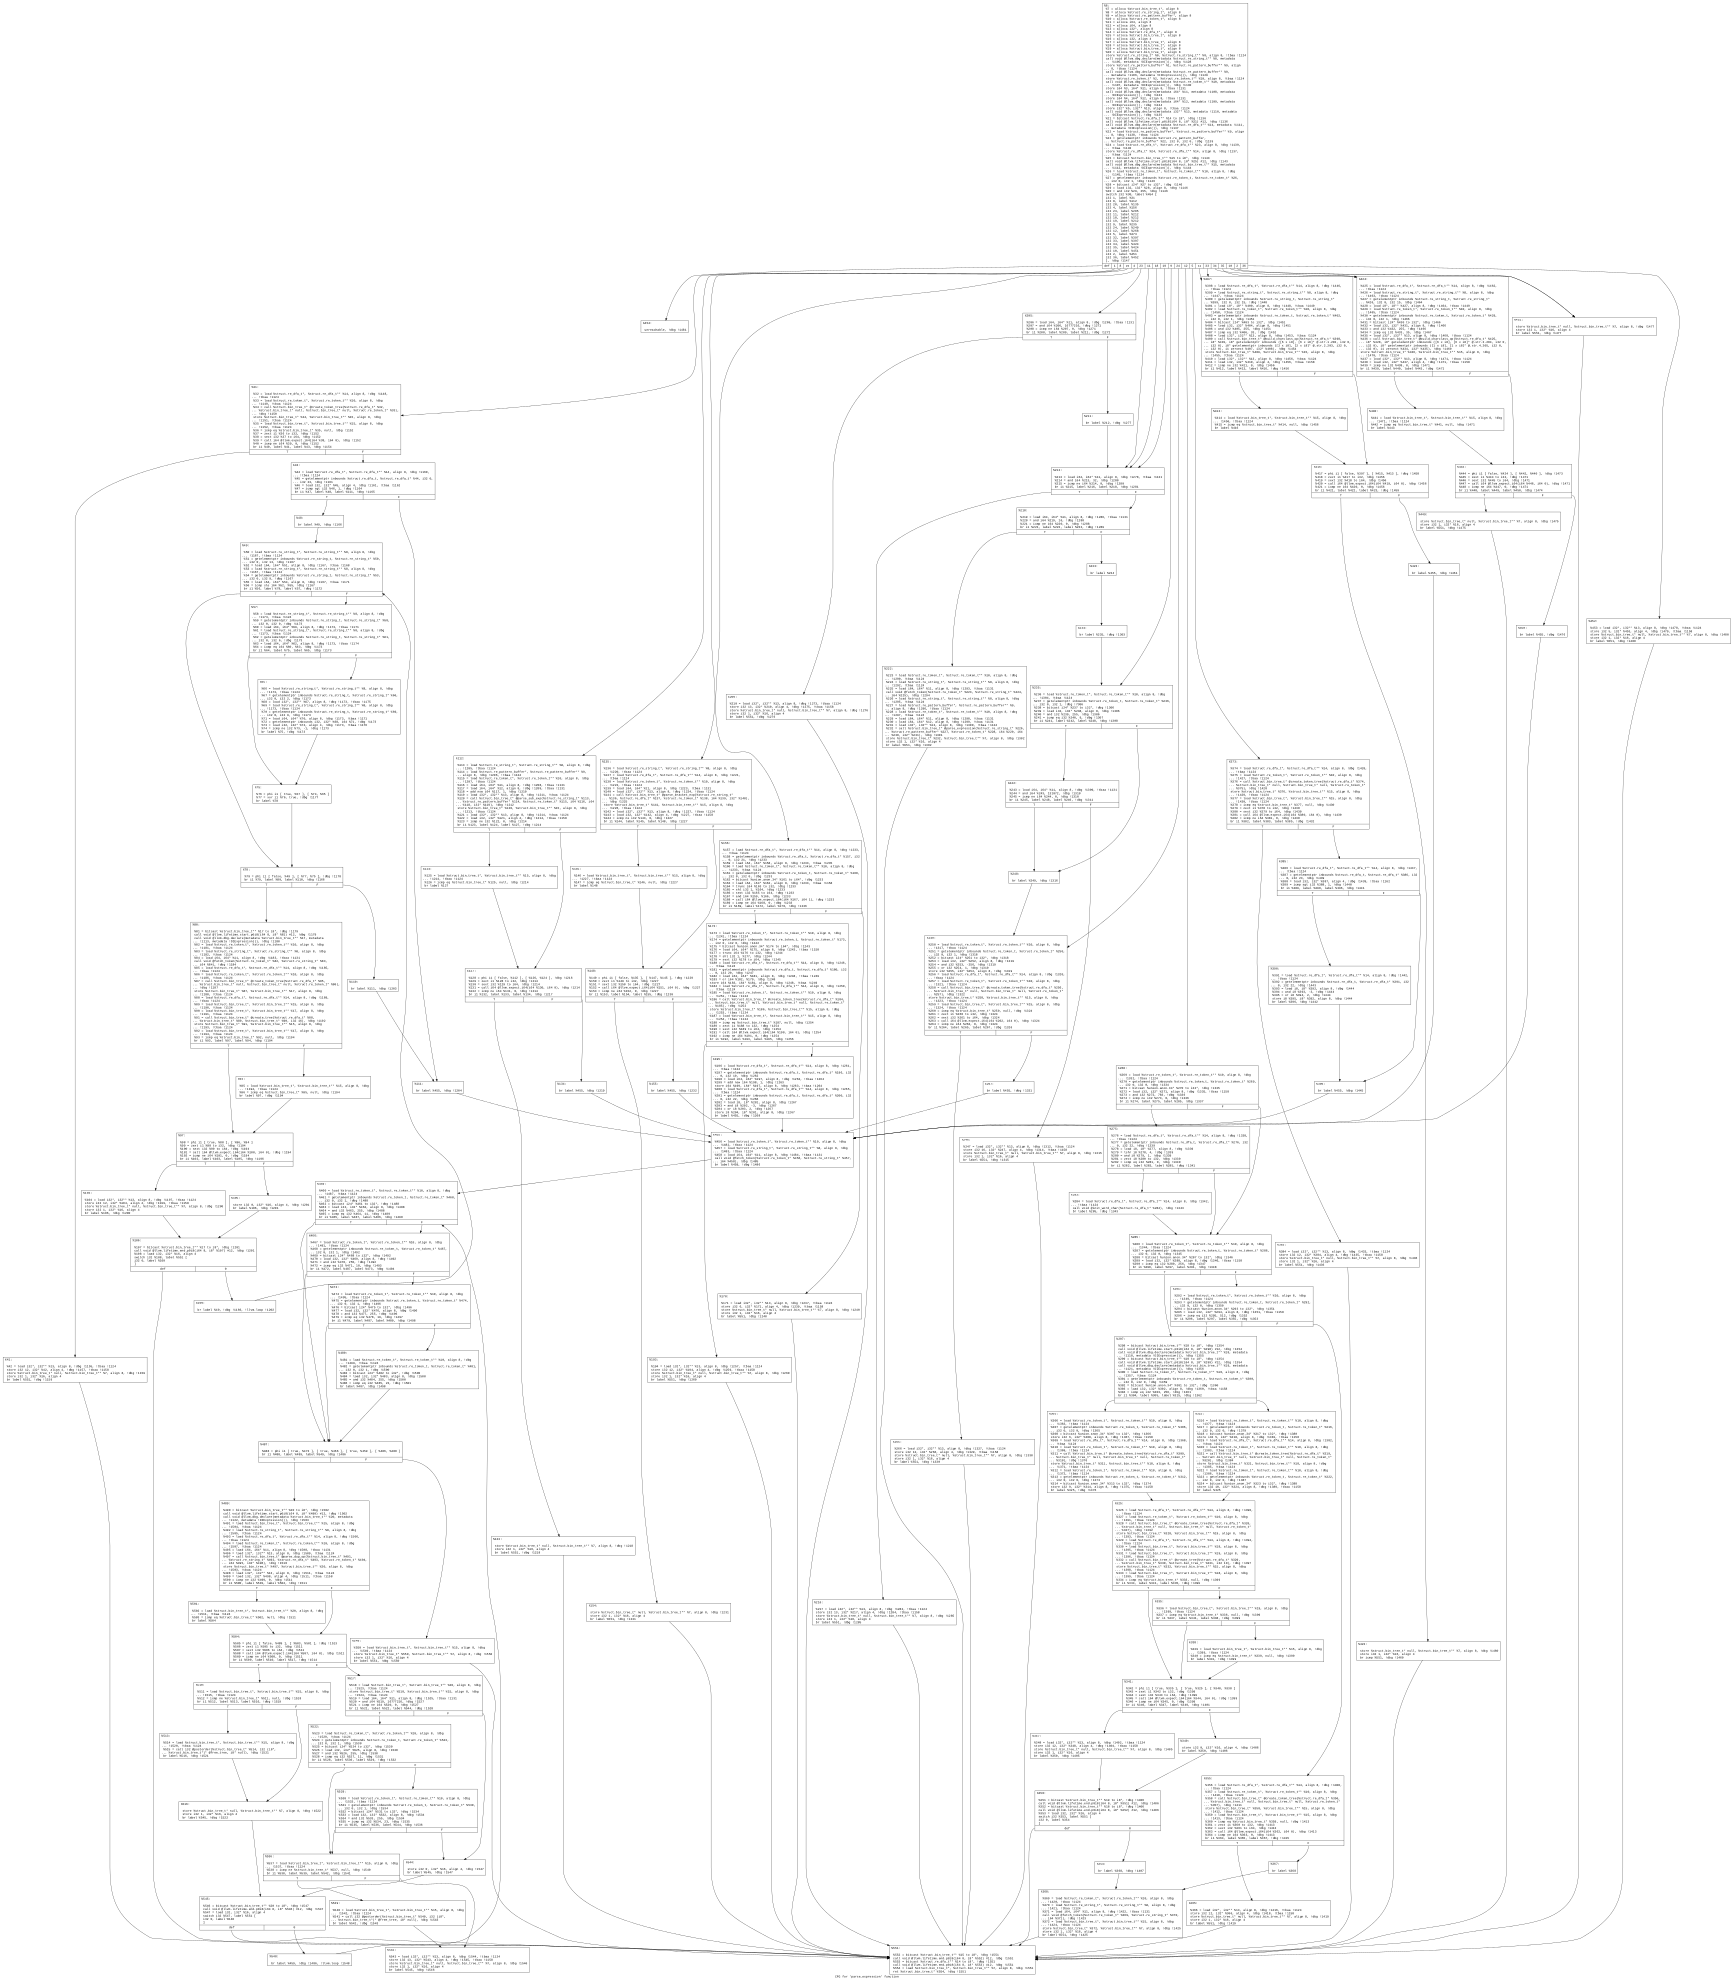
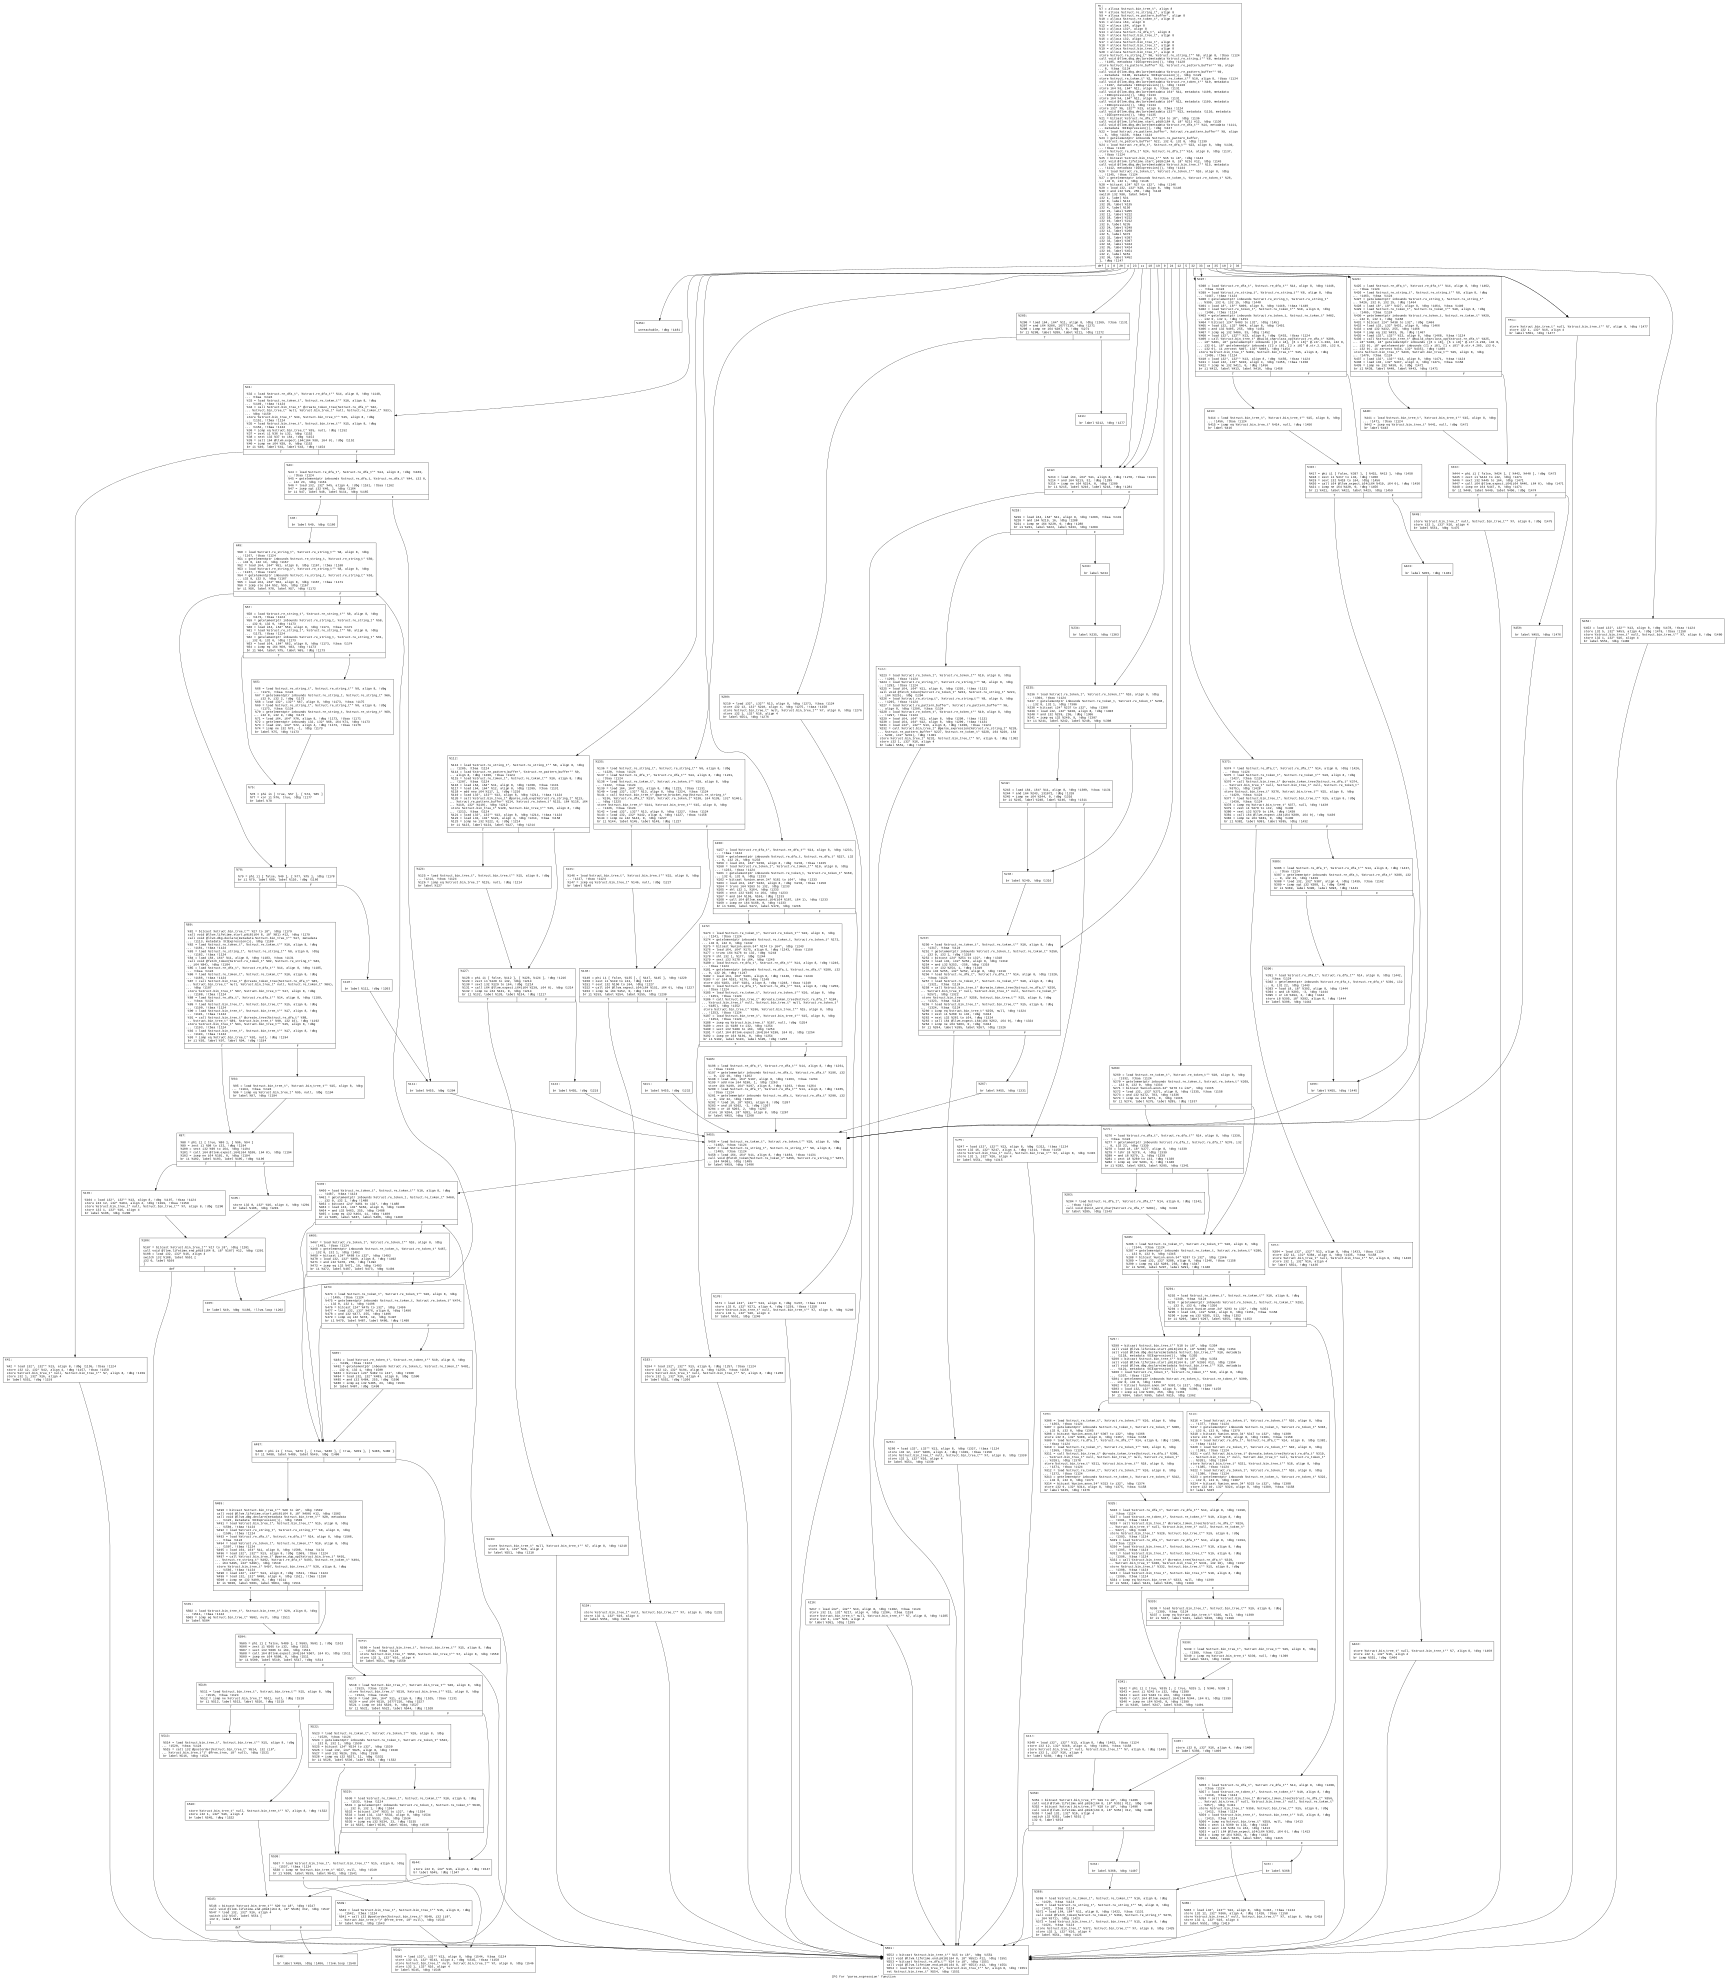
edge "%513:" -> "%516:": removed
